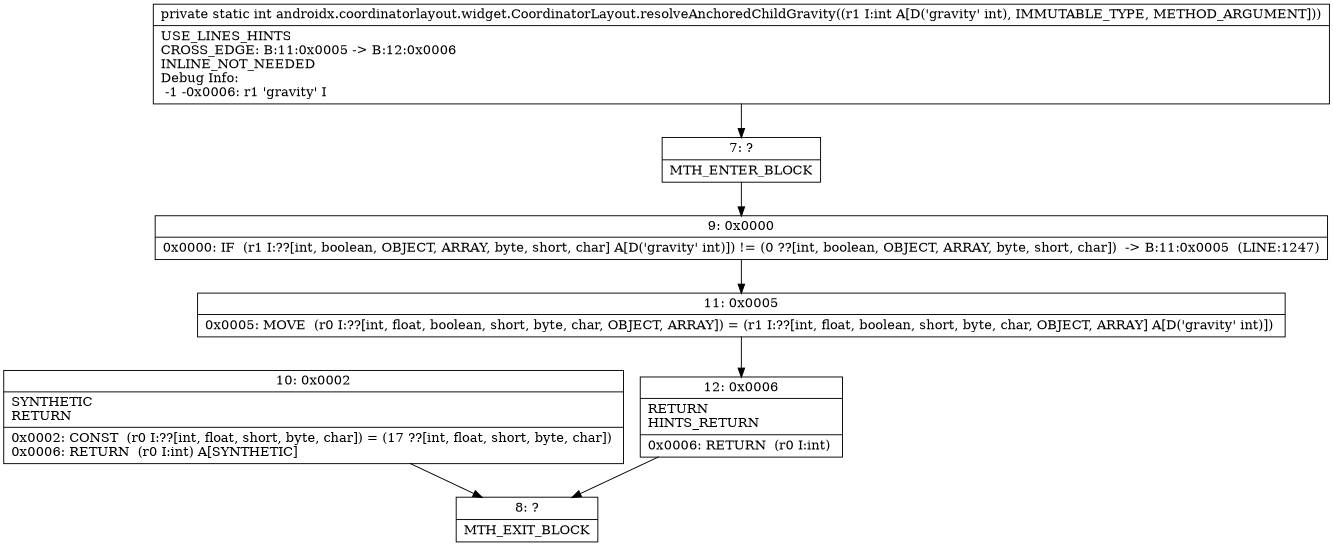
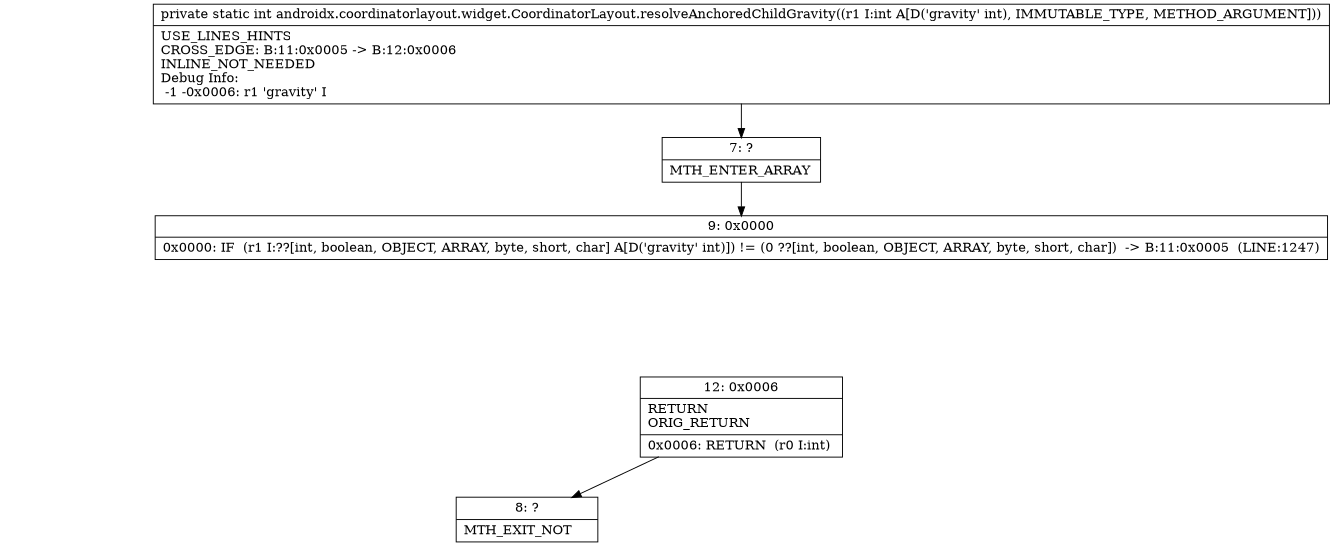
node "7: ?": text "MTH_ENTER_BLOCK" -> "MTH_ENTER_ARRAY"
node "11: 0x0005": removed
node "10: 0x0002": removed
node "12: 0x0006": text "HINTS_RETURN" -> "ORIG_RETURN"
node "8: ?": text "MTH_EXIT_BLOCK" -> "MTH_EXIT_NOT"
